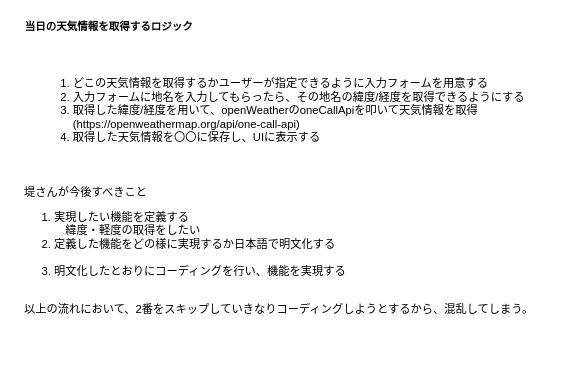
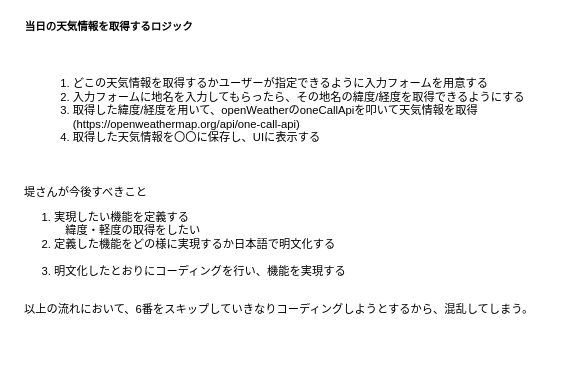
node "堤さんが今後すべきこと実現したい機能を定義する 緯度・軽度の取得をしたい 定義した機能をどの様に実現するか日本語で明文化する 明文化したとおりにコーディングを行い、機能を実現する 以上の流れにおいて、2番をスキップしていきなりコーディングしようとするから、混乱してしまう。": label "堤さんが今後すべきこと実現したい機能を定義する 緯度・軽度の取得をしたい 定義した機能をどの様に実現するか日本語で明文化する 明文化したとおりにコーディングを行い、機能を実現する 以上の流れにおいて、2番をスキップしていきなりコーディングしようとするから、混乱してしまう。" -> "堤さんが今後すべきこと実現したい機能を定義する 緯度・軽度の取得をしたい 定義した機能をどの様に実現するか日本語で明文化する 明文化したとおりにコーディングを行い、機能を実現する 以上の流れにおいて、6番をスキップしていきなりコーディングしようとするから、混乱してしまう。"
